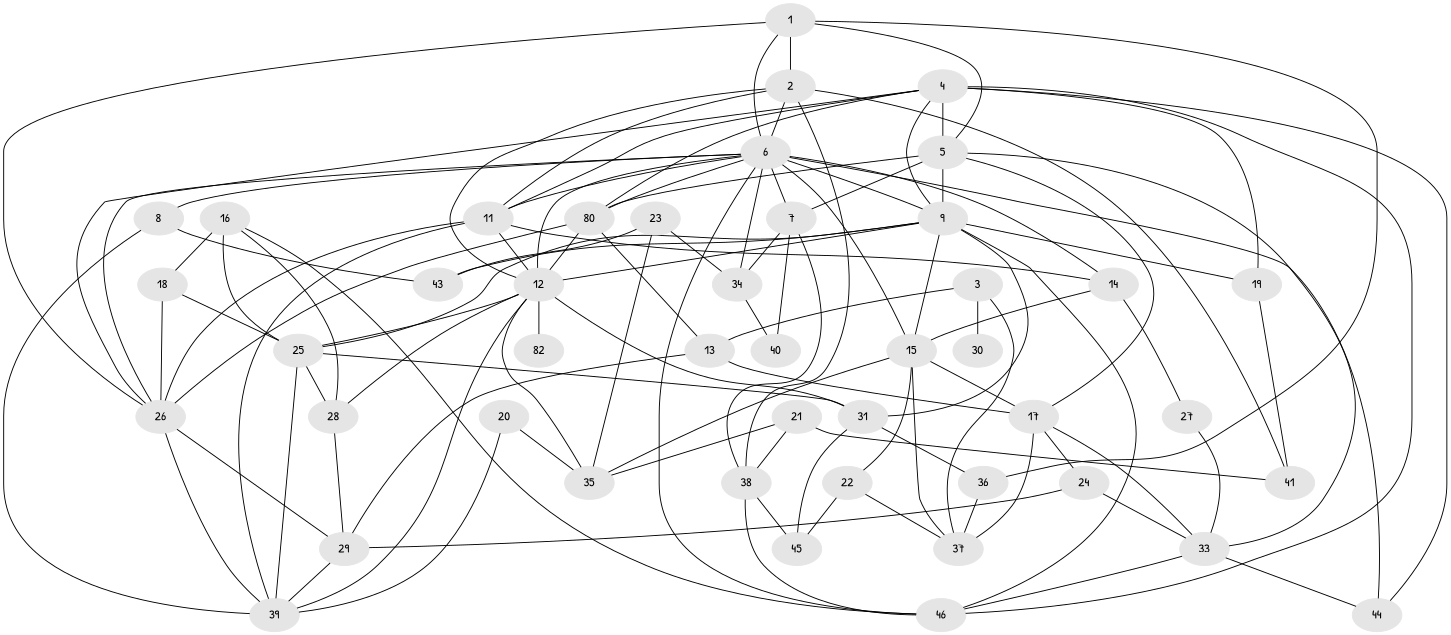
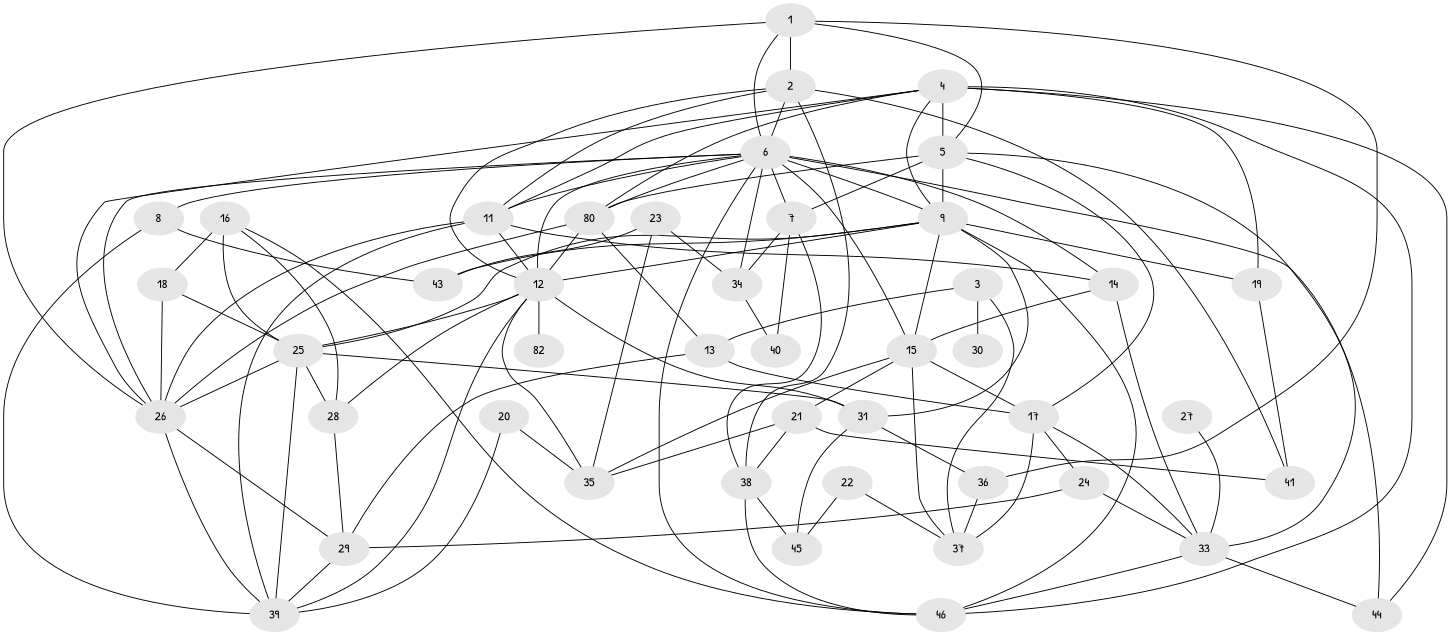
edge "14" -- "27": now "14" -- "33"
edge "25" -- "26": added
edge "15" -- "22": now "15" -- "21"
